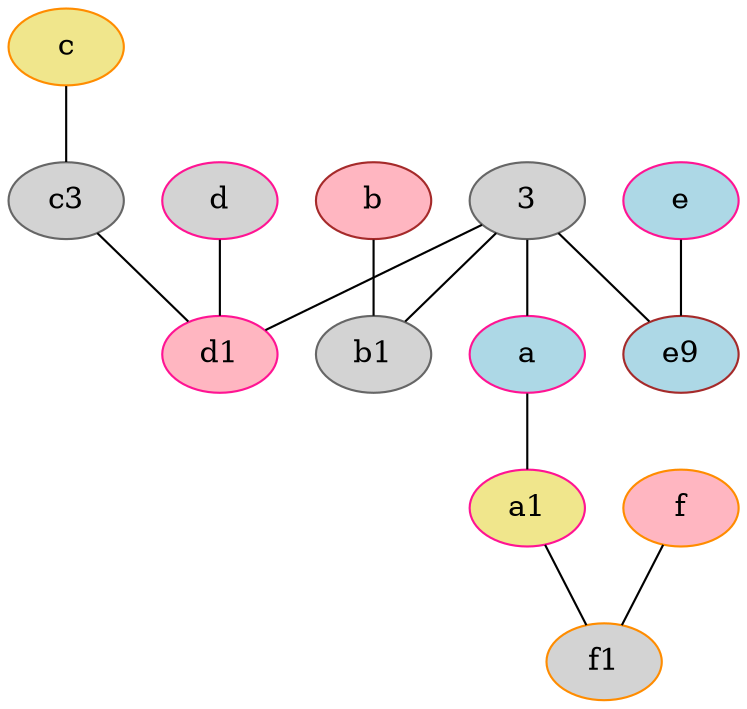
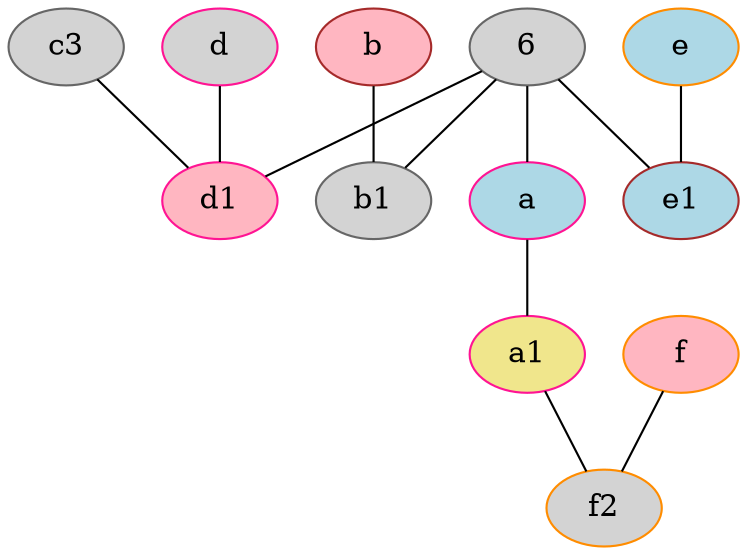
node "c": removed
node "3": label "3" -> "6"
node "e": color deeppink -> darkorange
node "e9": label "e9" -> "e1"
node "f1": label "f1" -> "f2"
